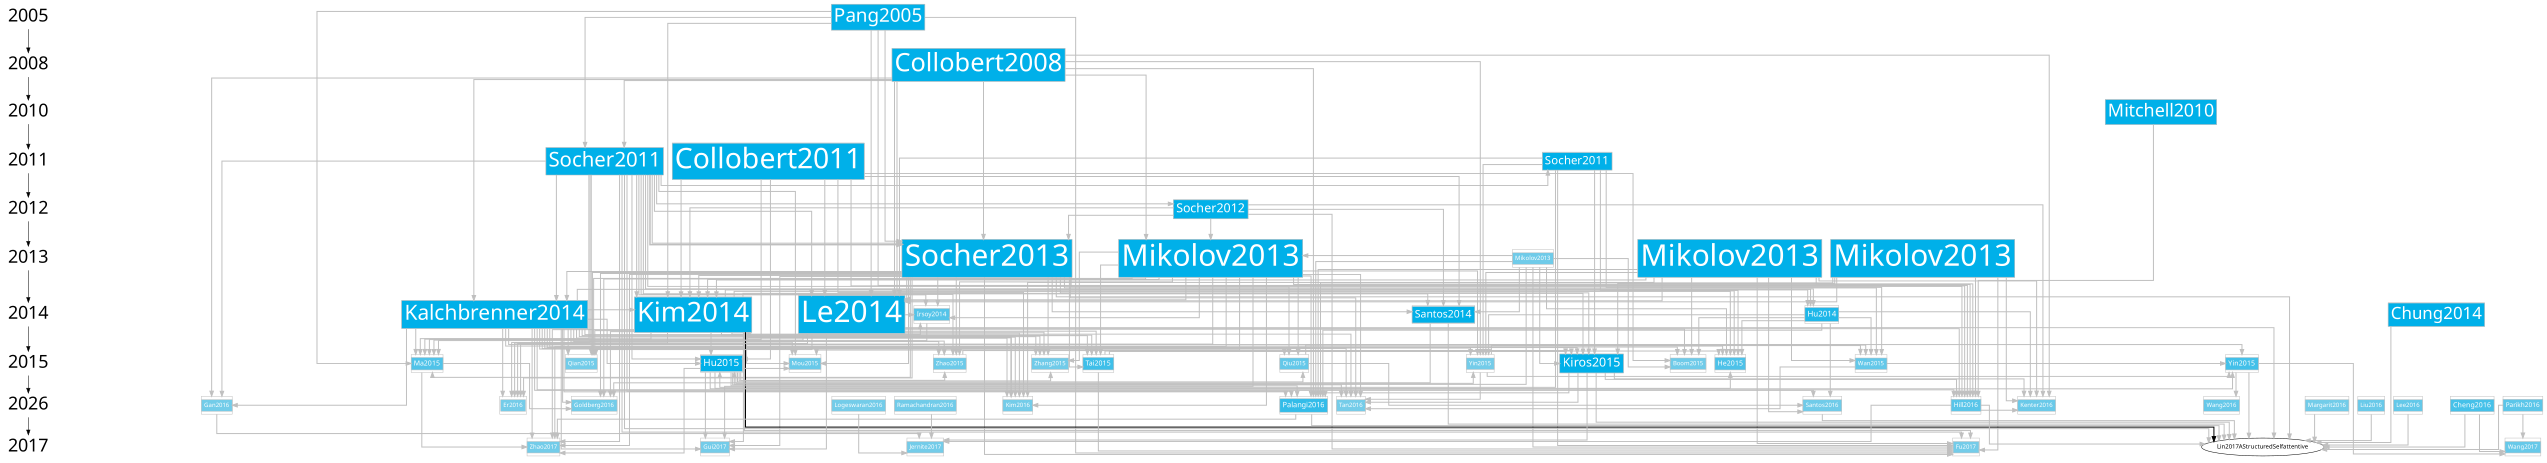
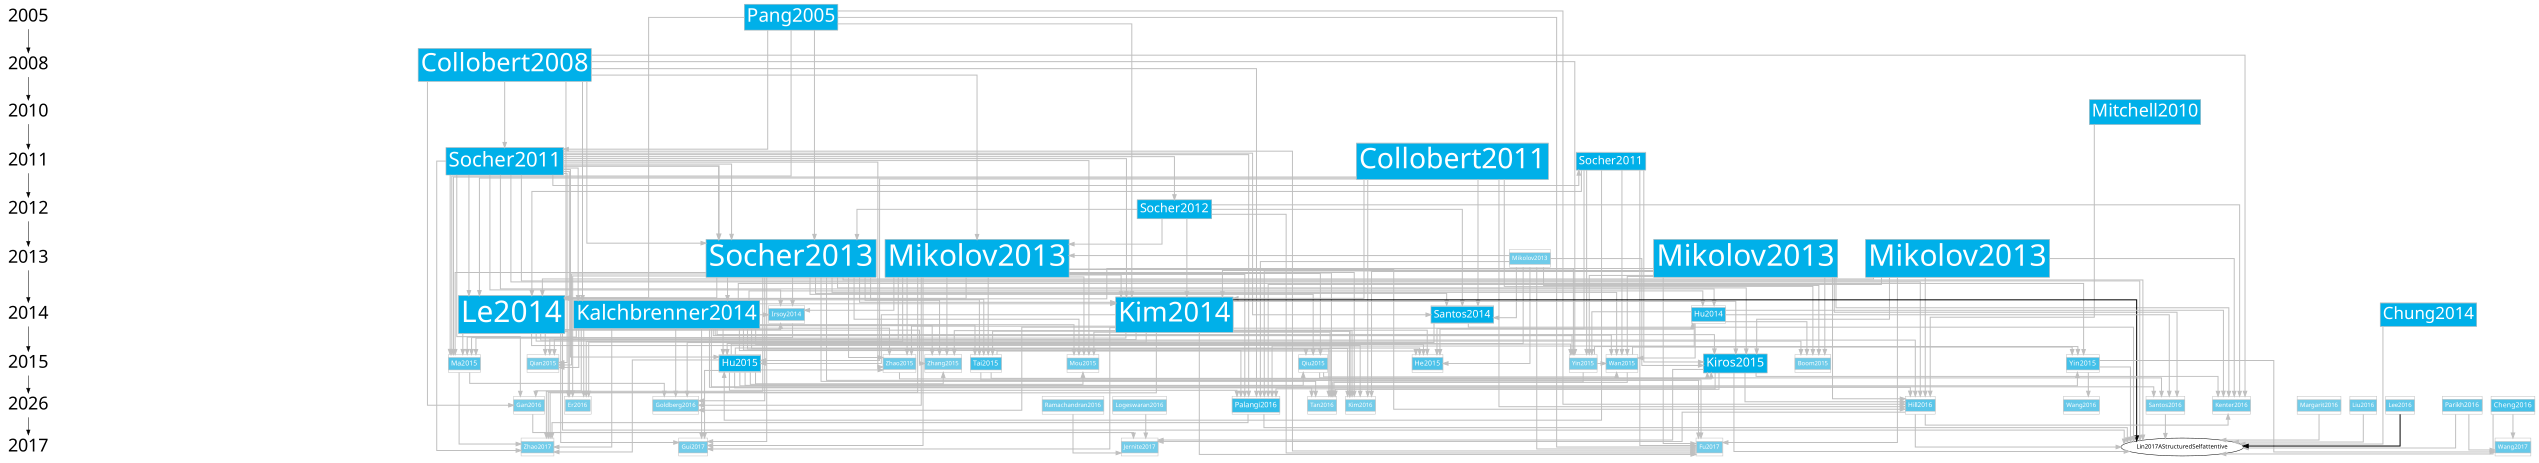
edge "Collobert2008" -> "He2015": removed
edge "Kalchbrenner2014" -> "Boom2015": now "Kalchbrenner2014" -> "Wan2015"
edge "Lee2016" -> "Lin2017AStructuredSelfattentive": color #bfbfbf -> black
